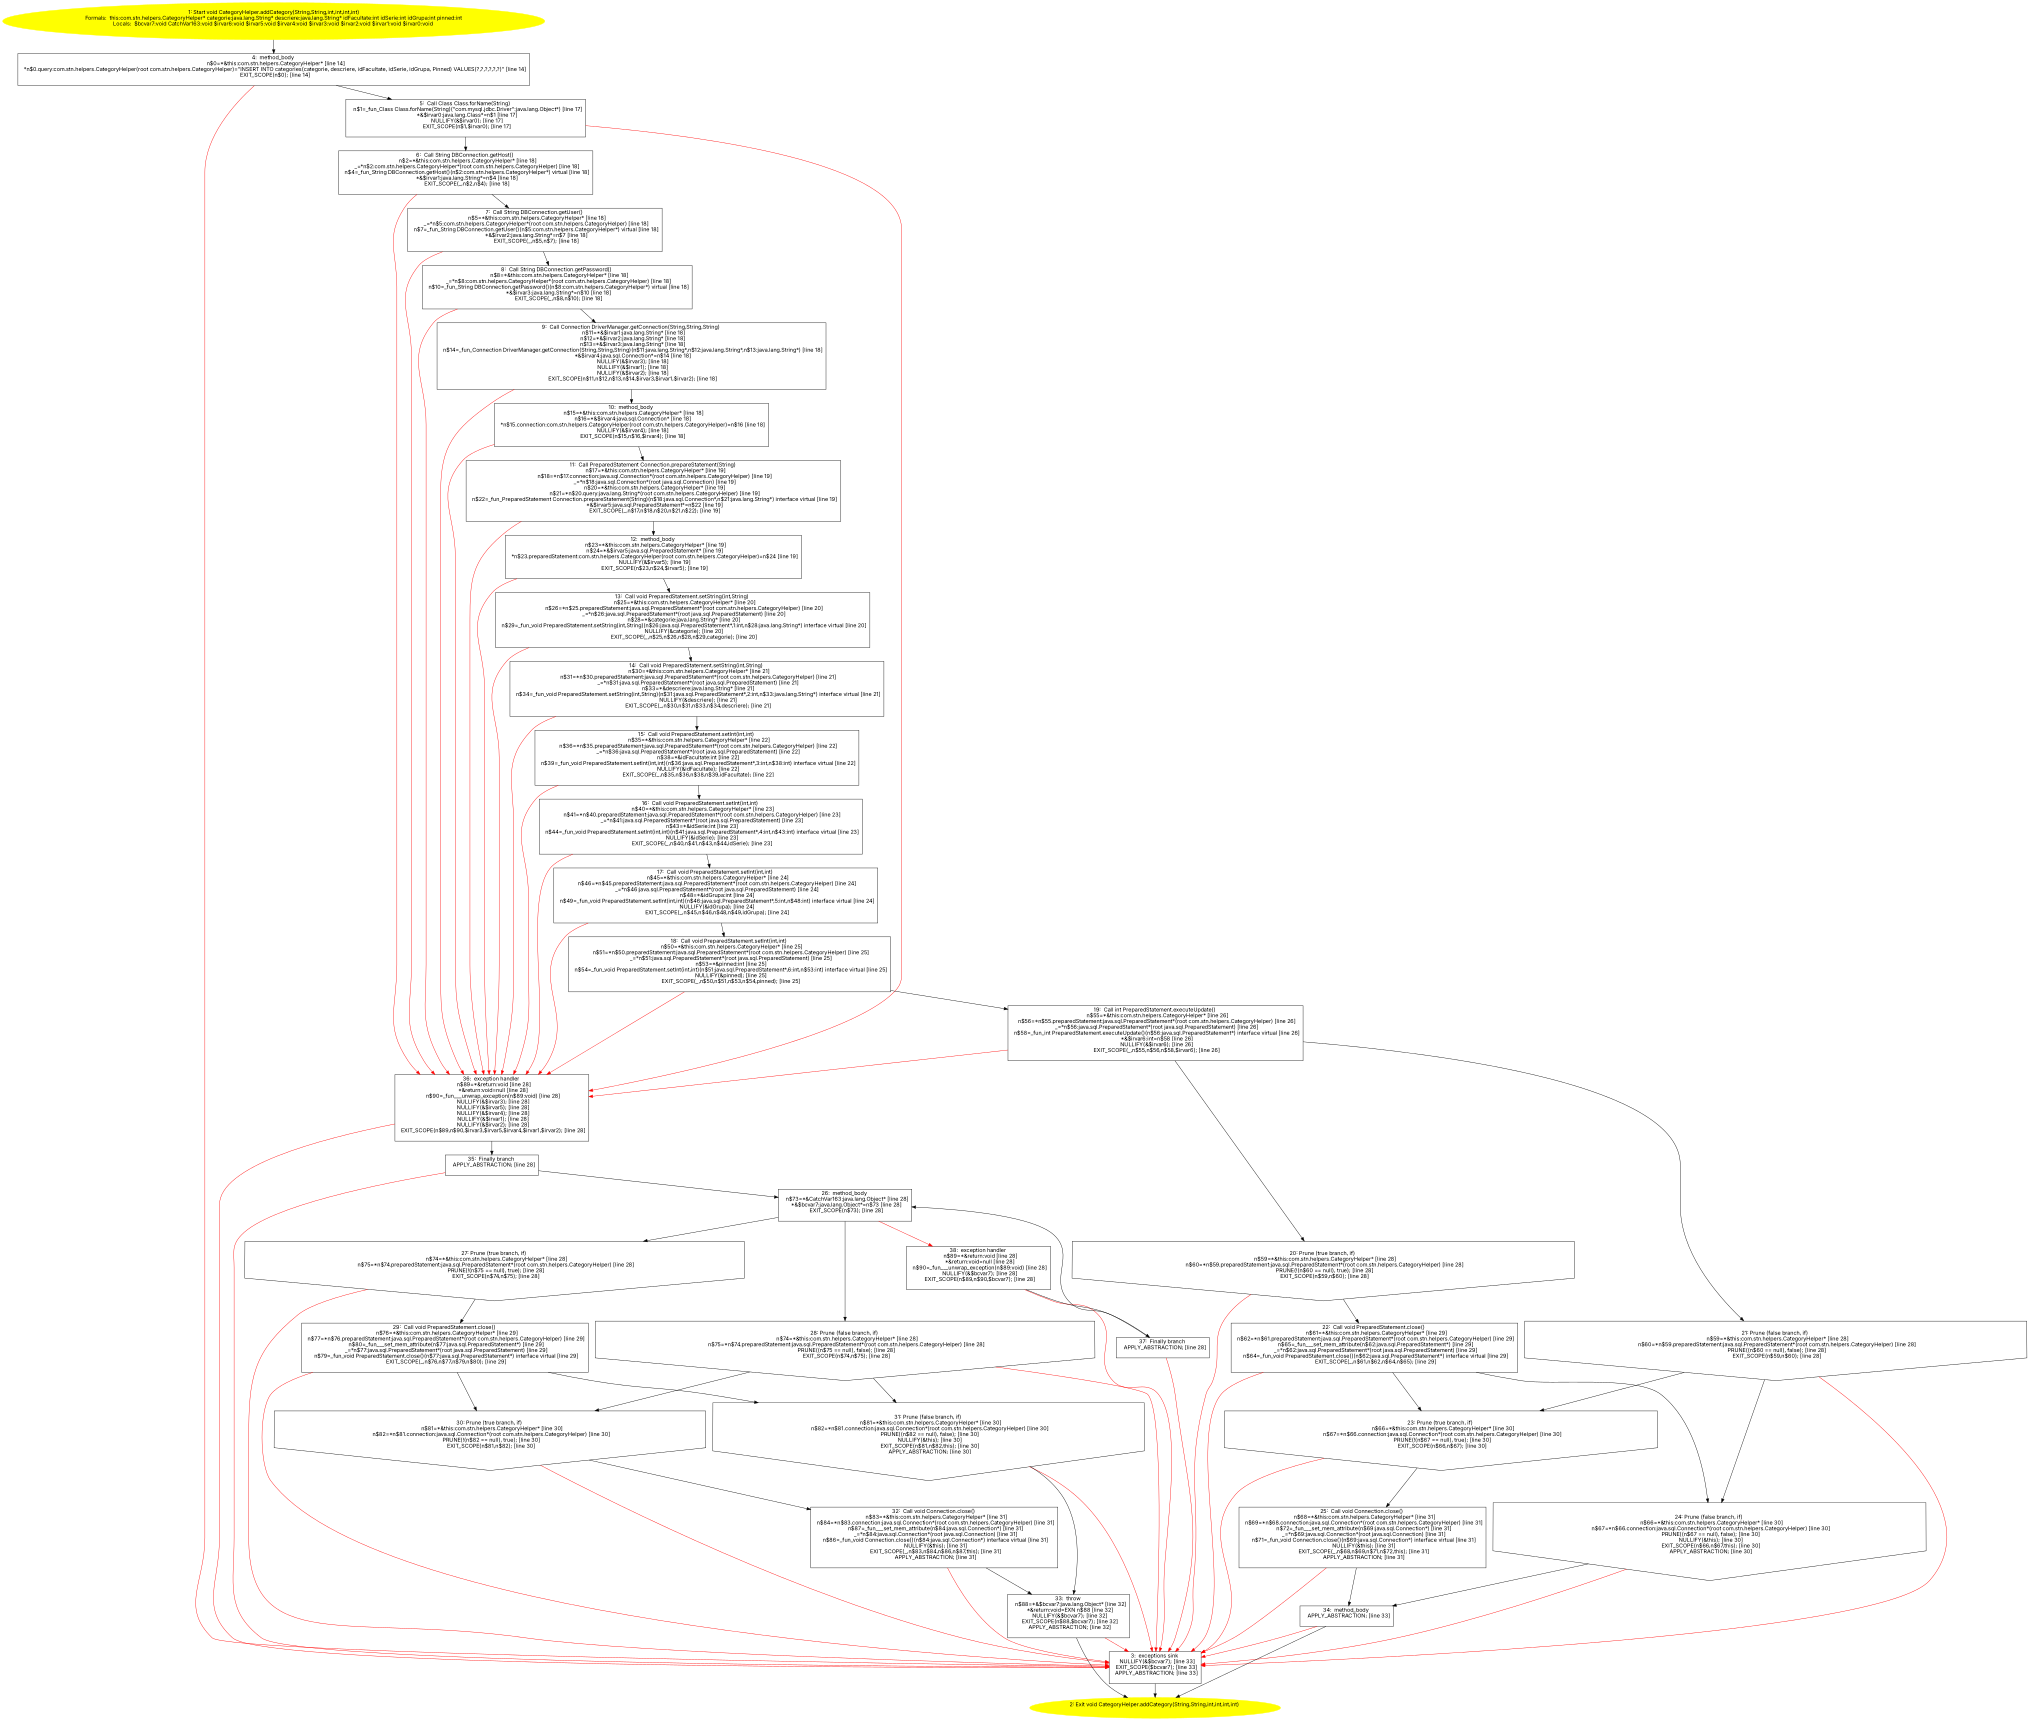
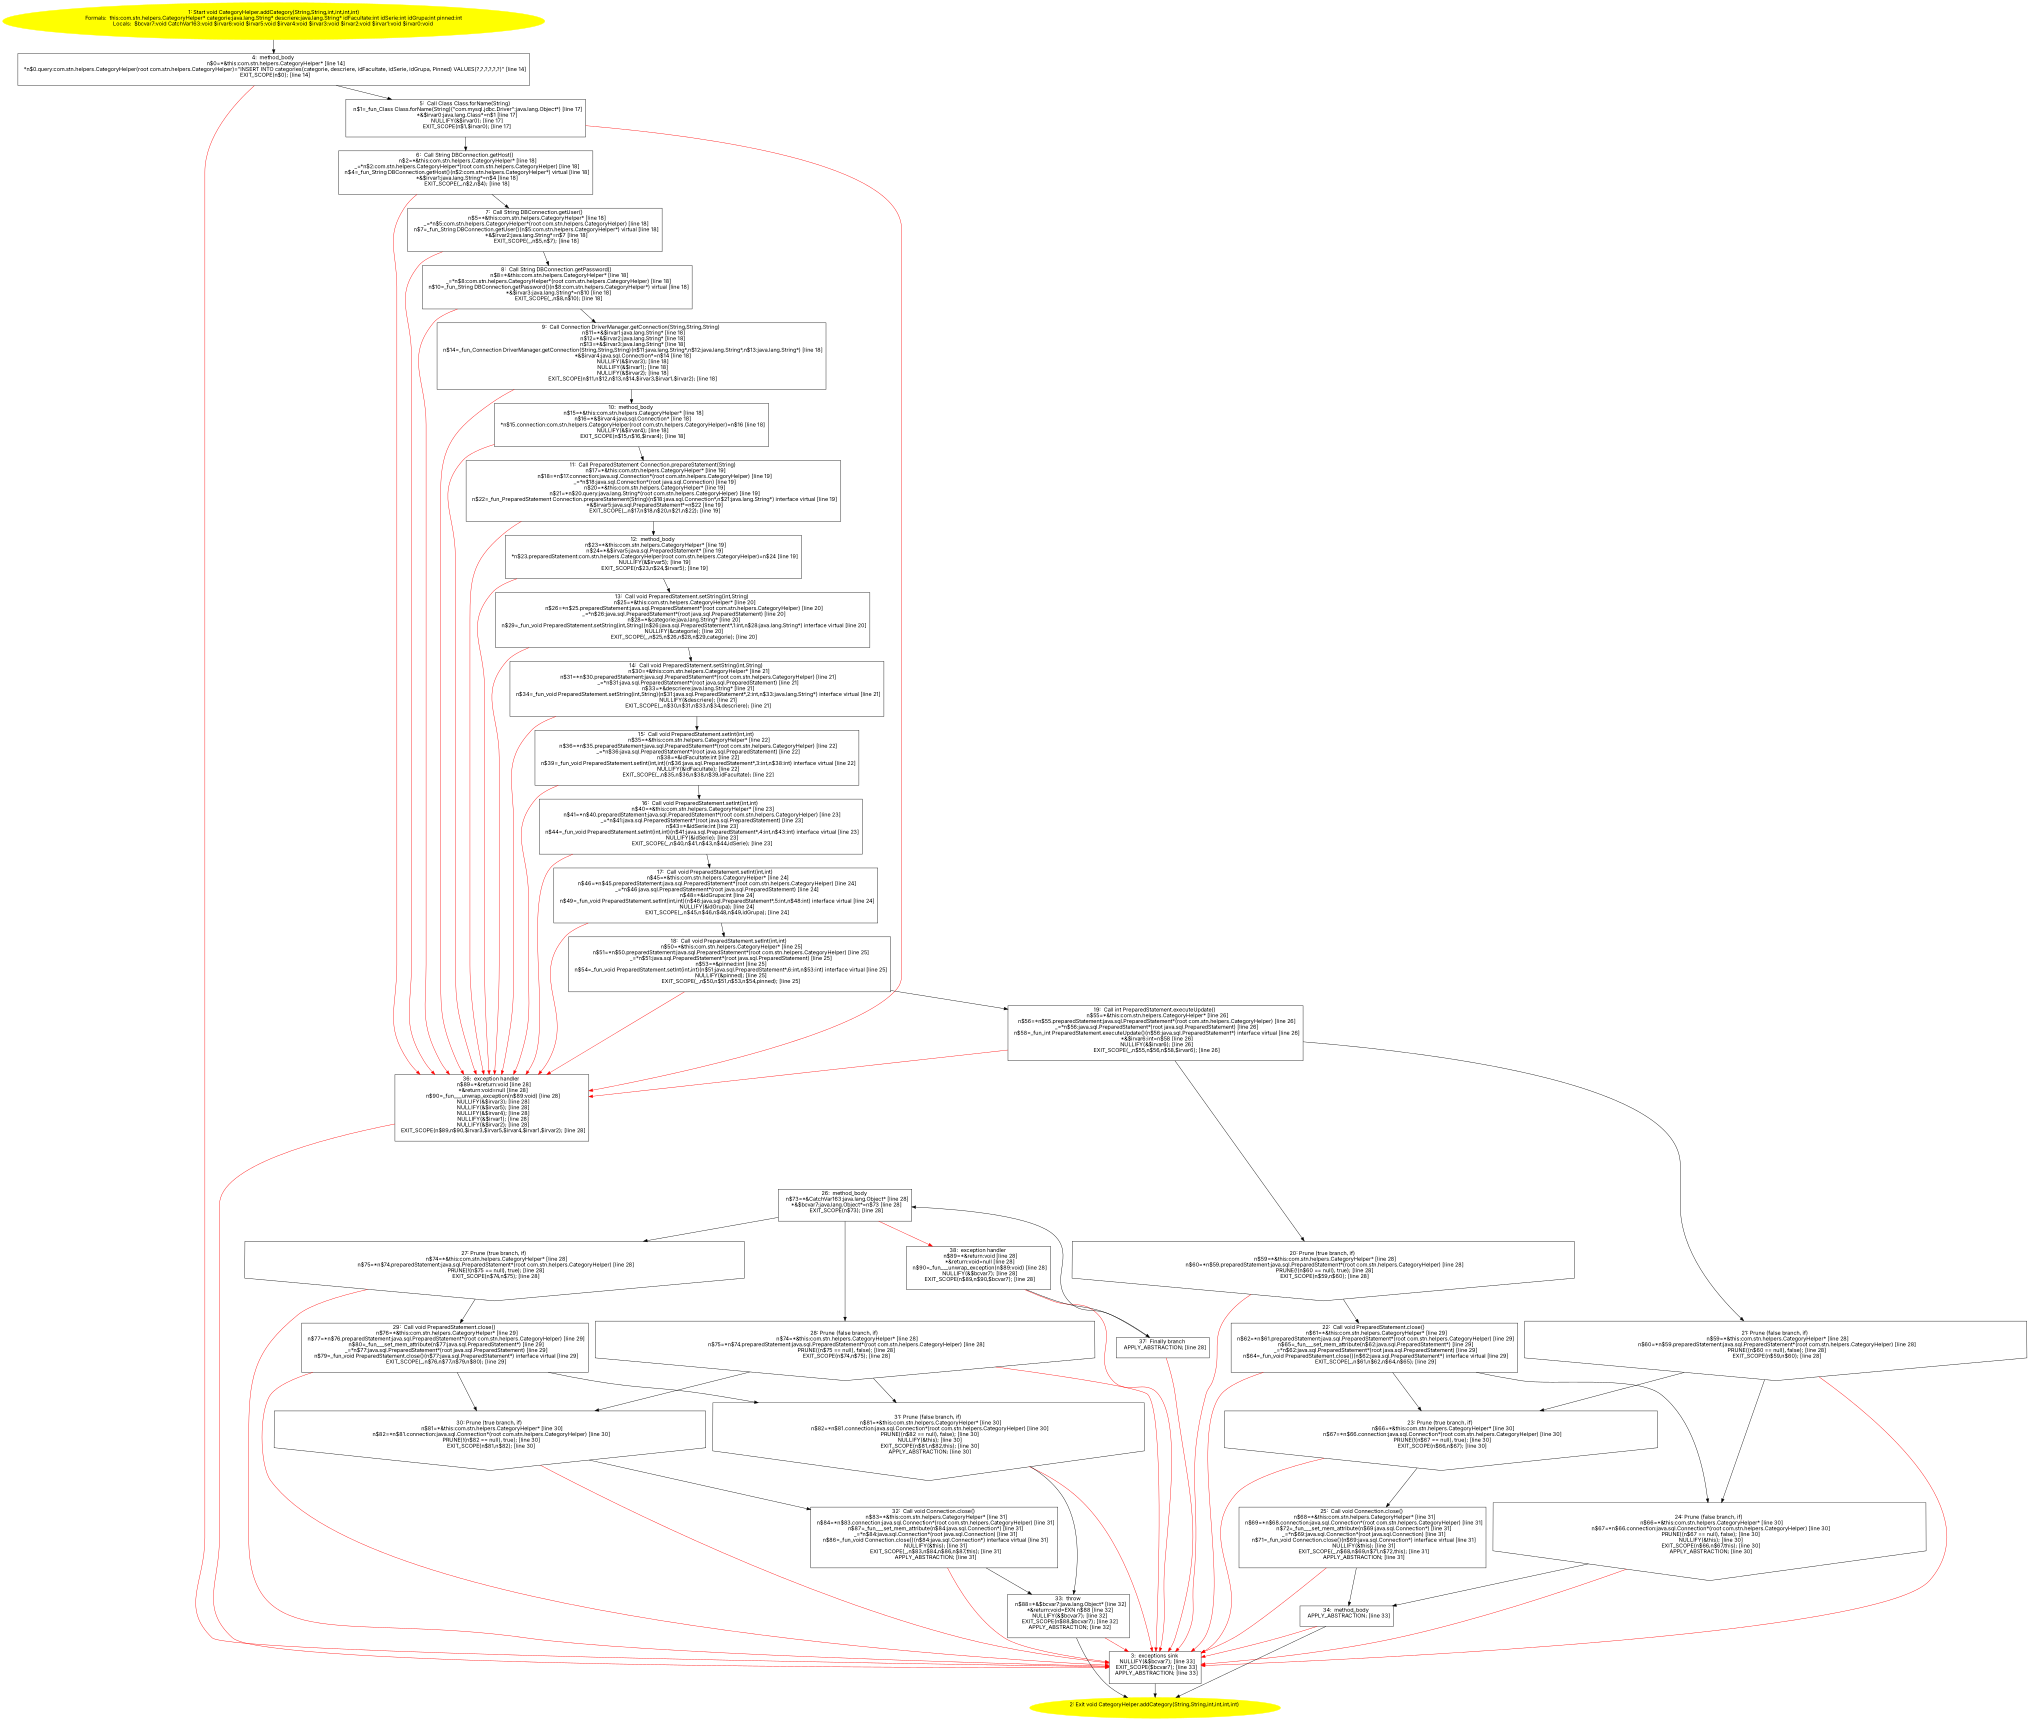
node "35:  Finally branch APPLY_ABSTRACTION; [line 28]": removed
